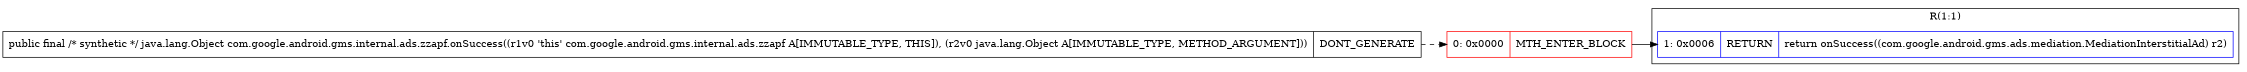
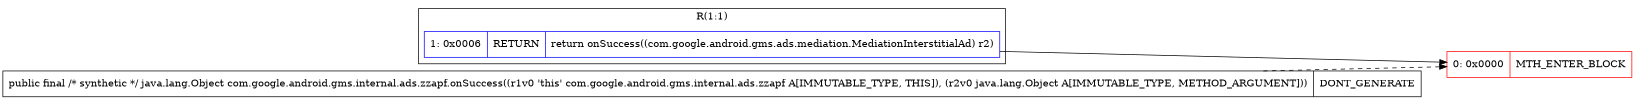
edge "0: 0x0000" -> "1: 0x0006": reversed
